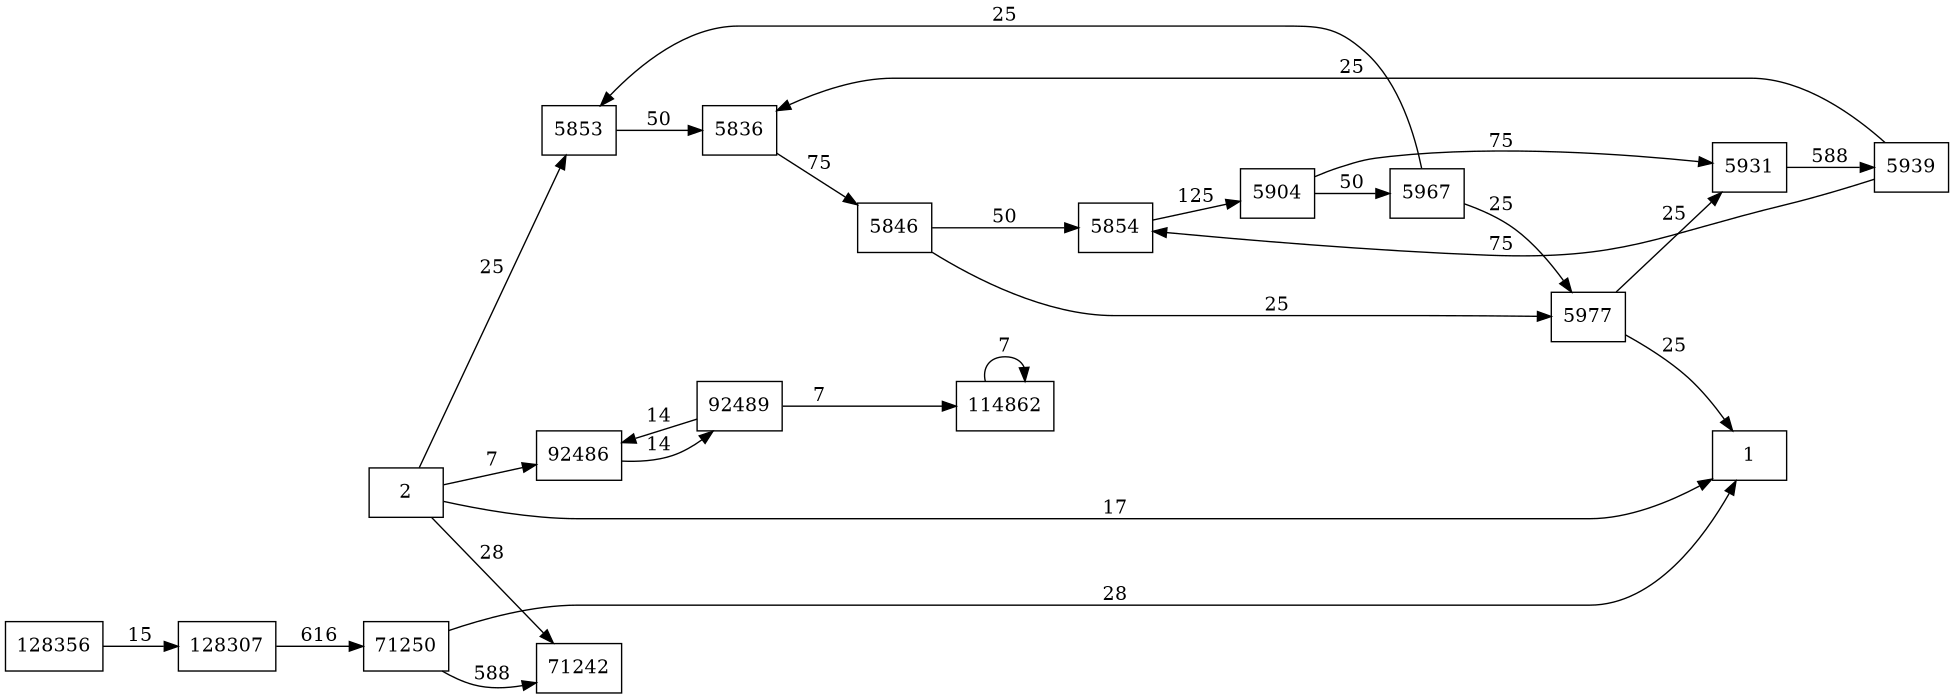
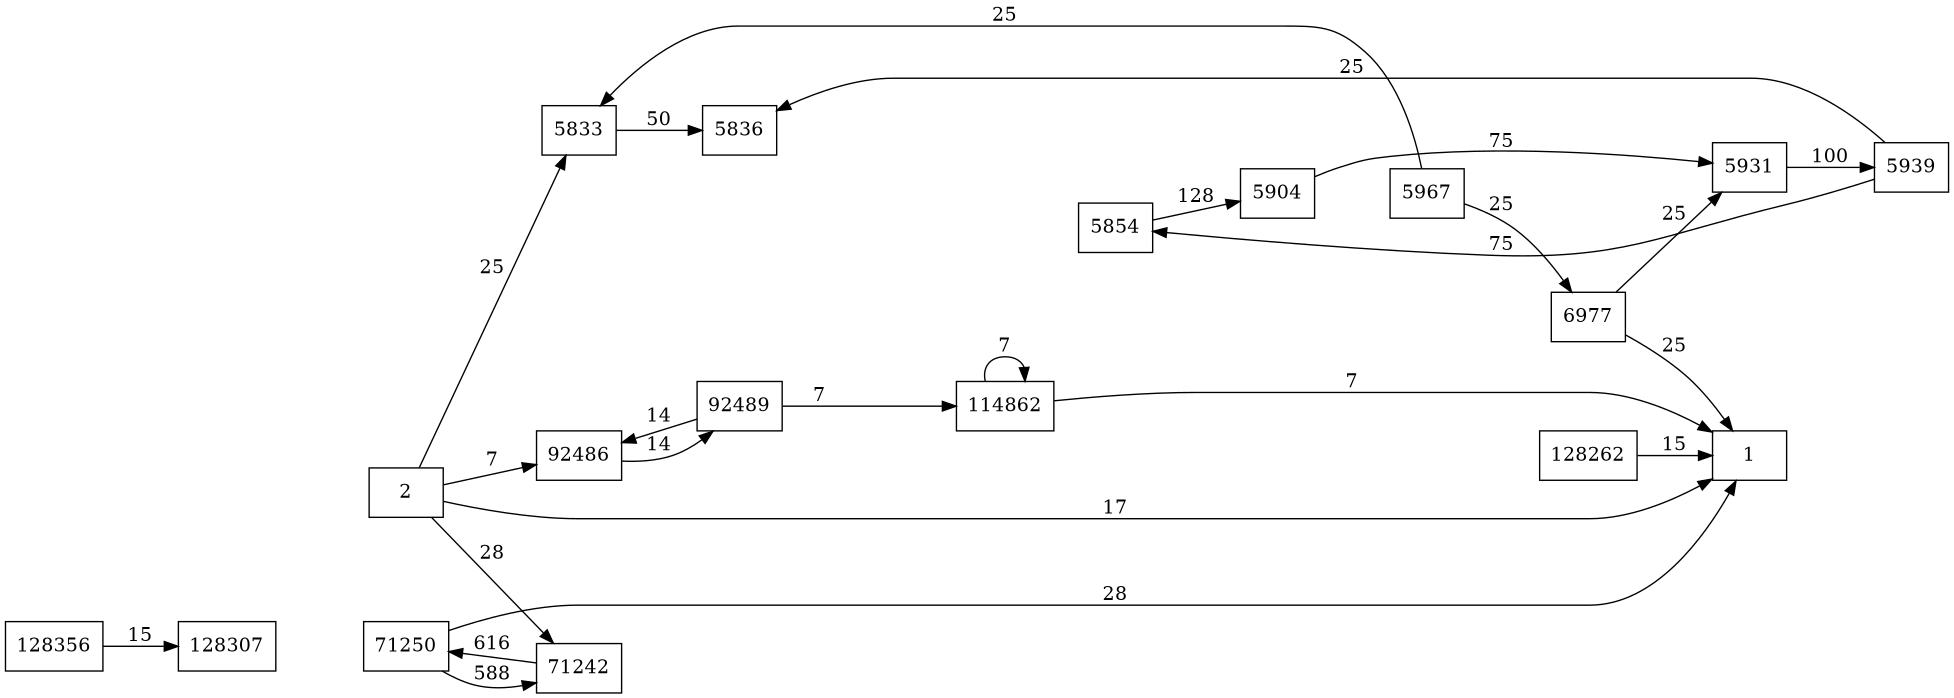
node "5853": label "5853" -> "5833"
edge "5931" -> "5939": label "588" -> "100"
edge "5904" -> "5967": removed, label "50"
edge "5854" -> "5904": label "125" -> "128"
node "5846": removed
node "5977": label "5977" -> "6977"
edge "114862" -> "1": added, label "7"
node "128262": added
edge "128307" -> "71250": now "71242" -> "71250"
